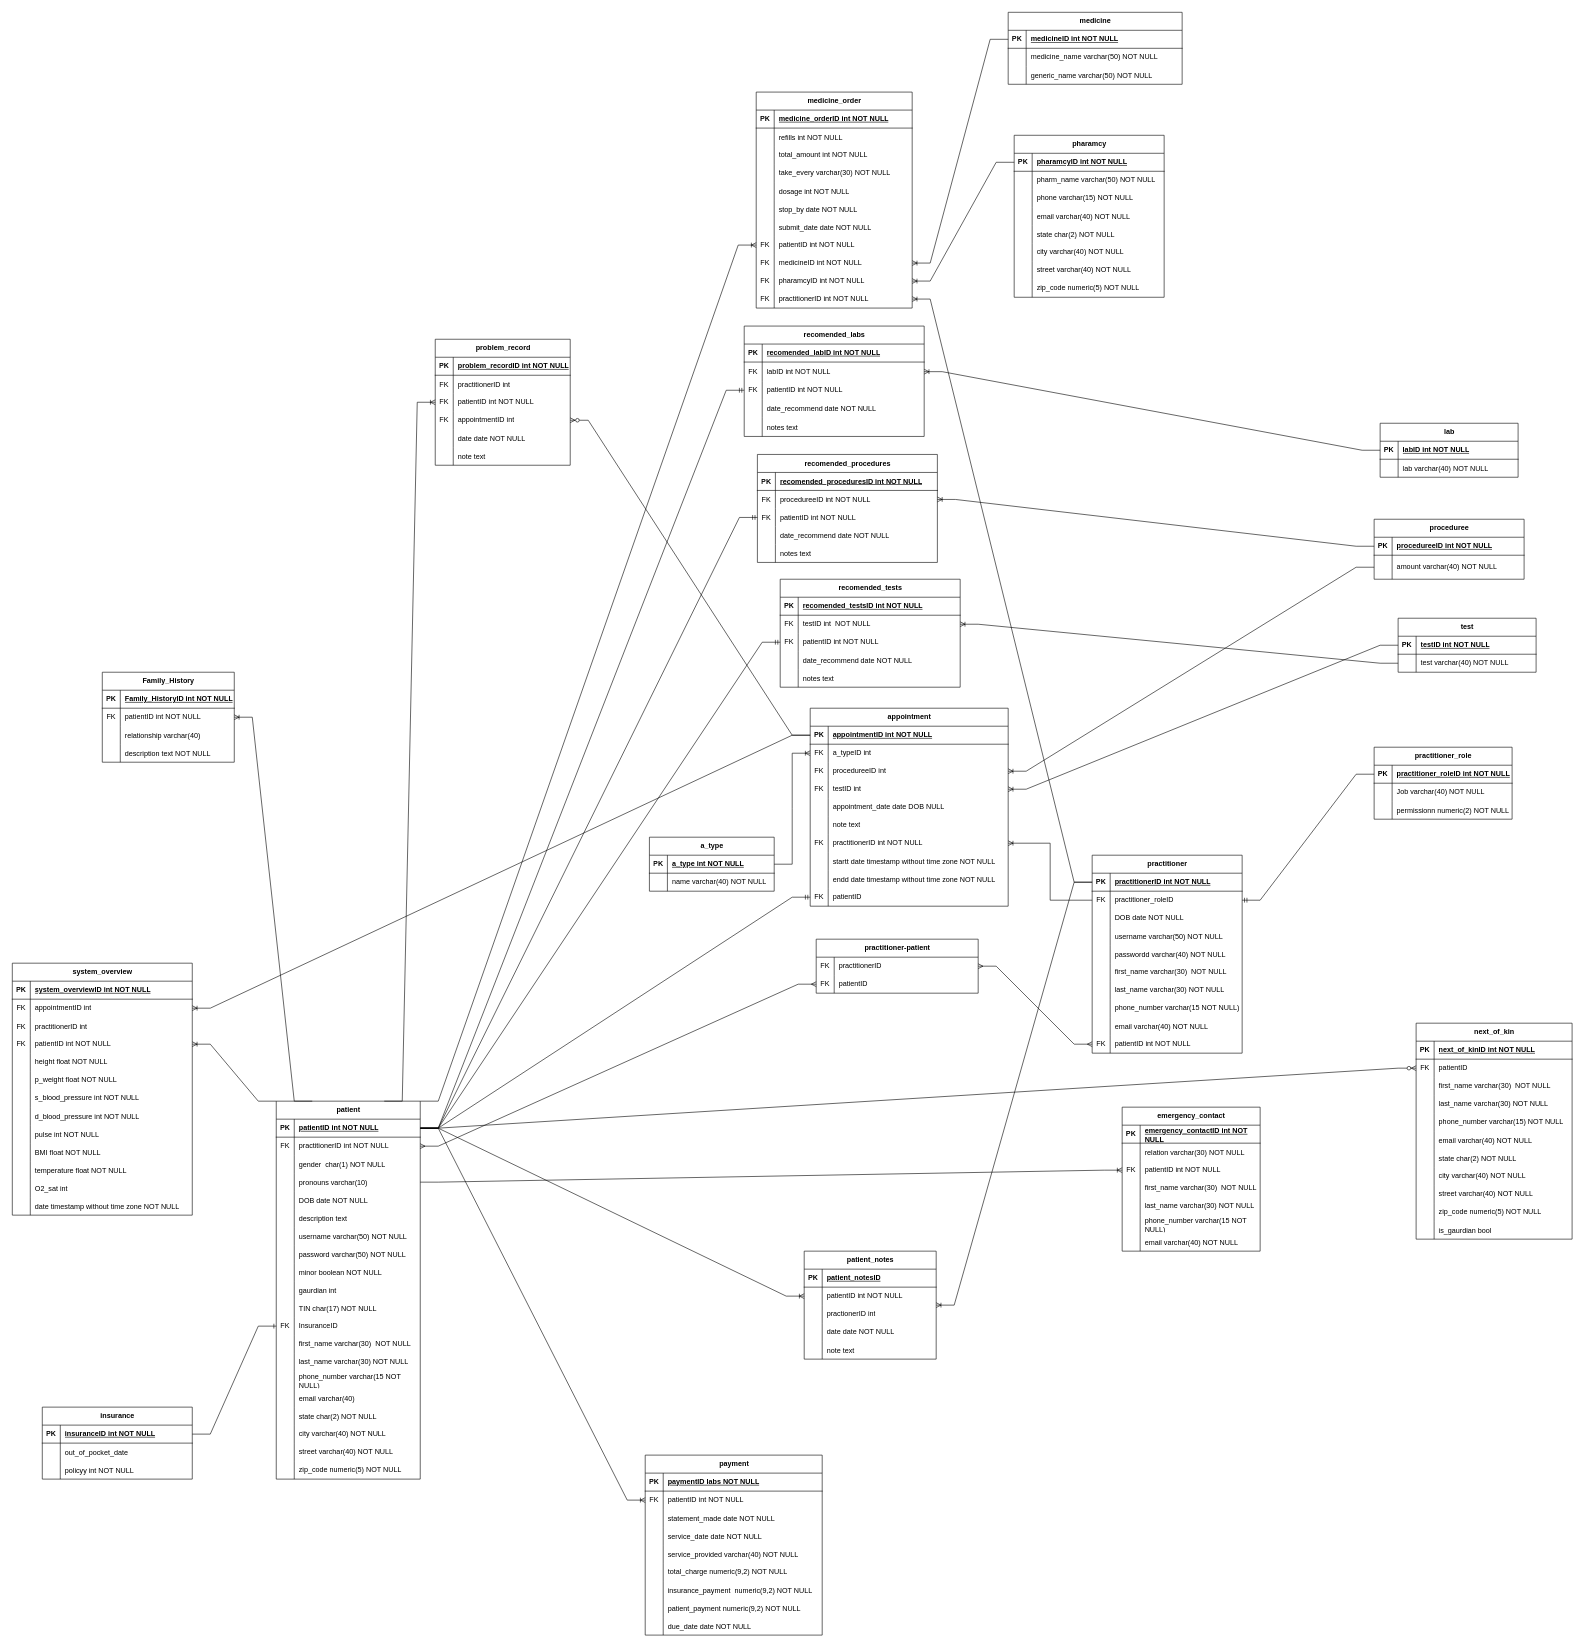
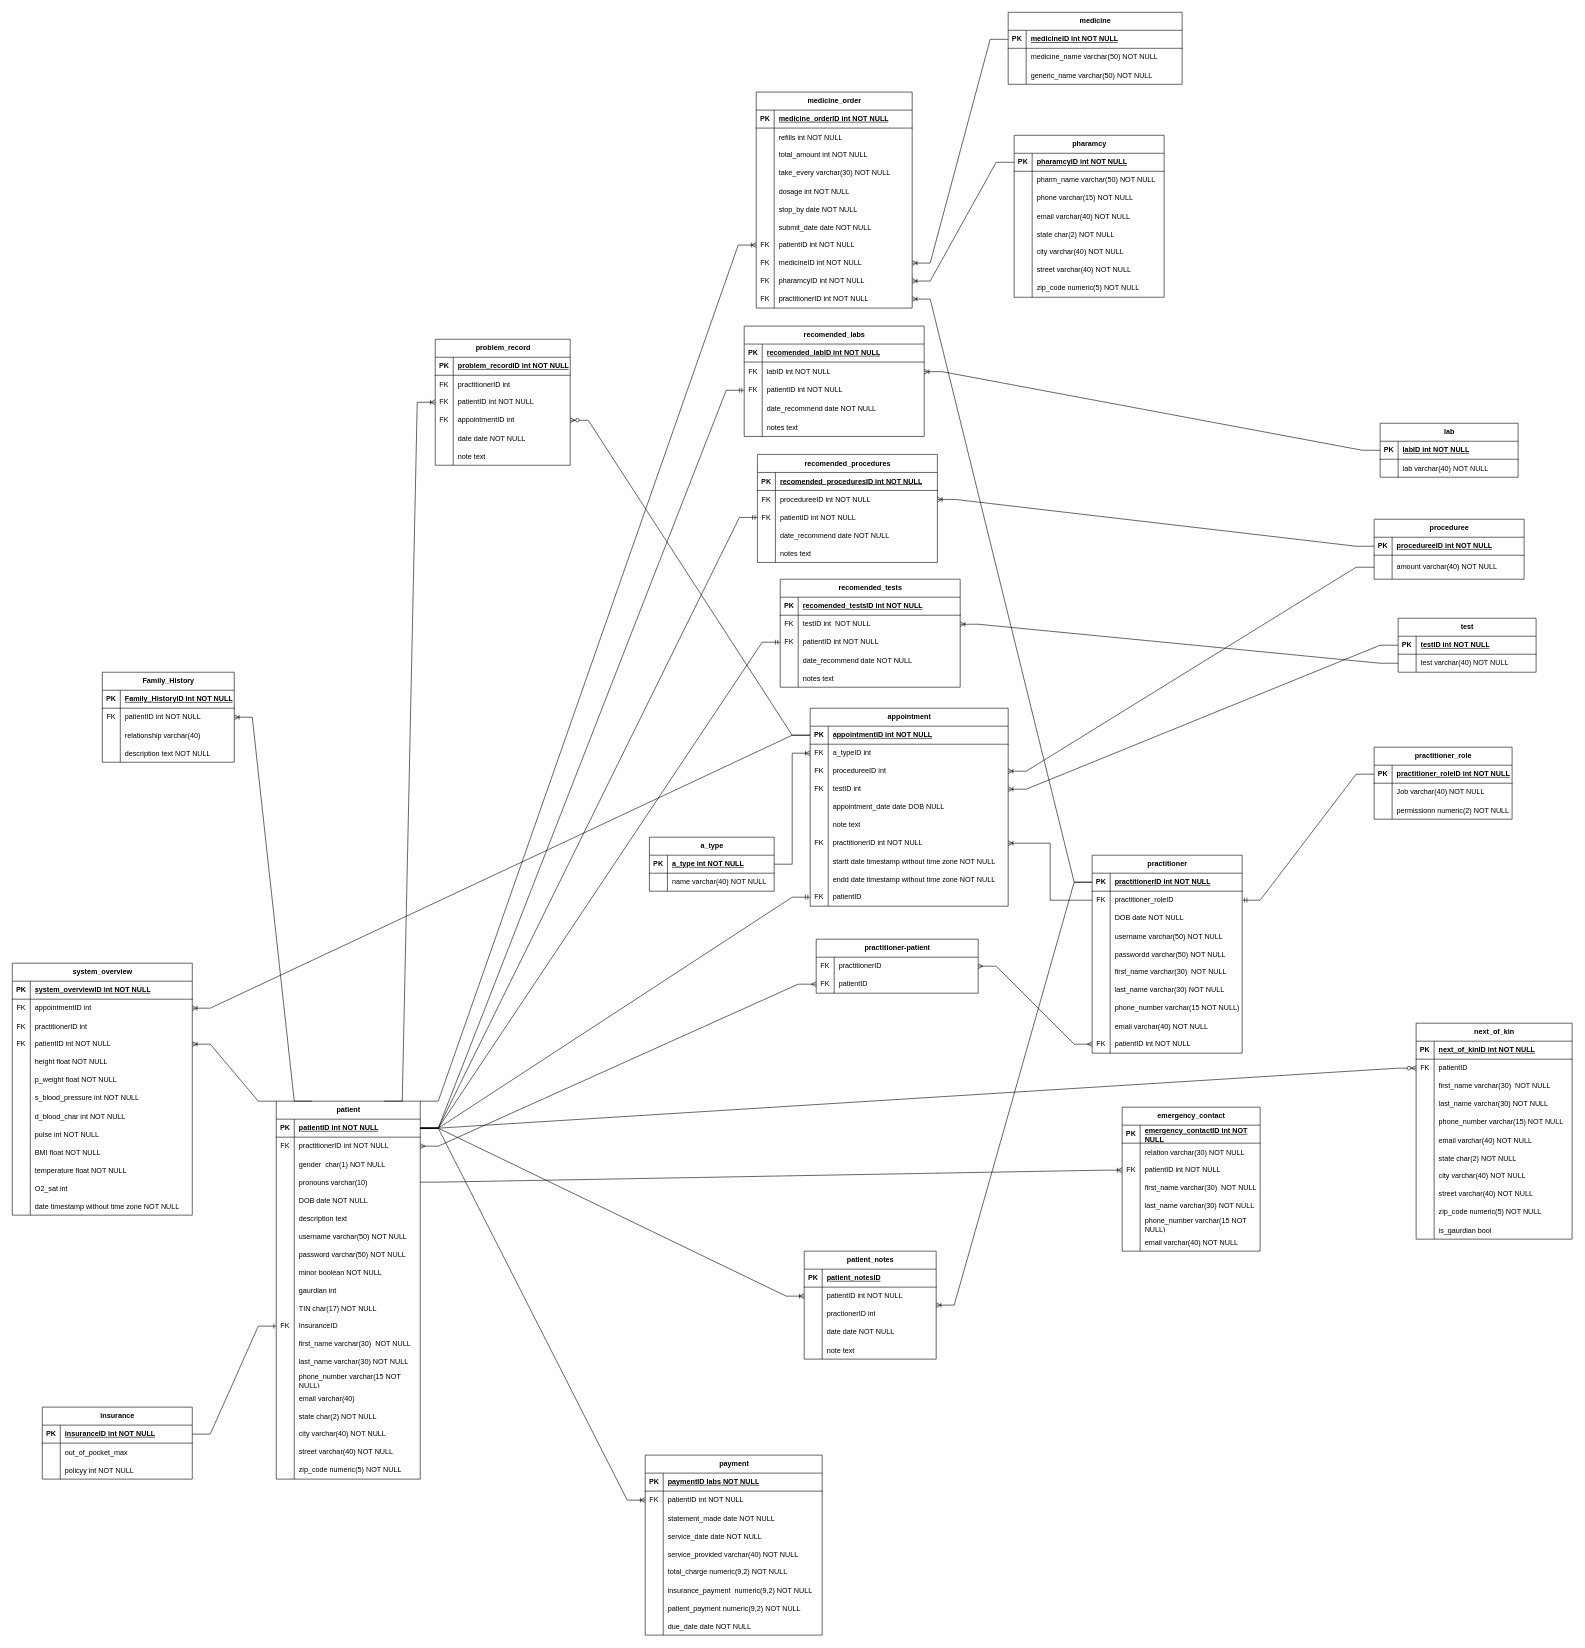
node "passwordd varchar(40) NOT NULL": label "passwordd varchar(40) NOT NULL" -> "passwordd varchar(50) NOT NULL"
node "d_blood_pressure int NOT NULL": label "d_blood_pressure int NOT NULL" -> "d_blood_char int NOT NULL"
node "out_of_pocket_date": label "out_of_pocket_date" -> "out_of_pocket_max"
